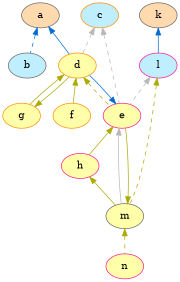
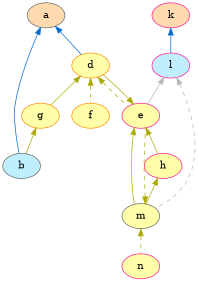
node "c": removed
node "k": color gray40 -> deeppink
edge "b" -> "a": style dashed -> solid
edge "d" -> "e": color #006ad1 -> #aaaa00
edge "d" -> "g": now "b" -> "g"
edge "e" -> "l": style dashed -> solid
edge "f" -> "d": style solid -> dashed
edge "m" -> "l": color #aaaa00 -> #b7b7b7
edge "e" -> "m": style solid -> dashed
edge "m" -> "e": color #b7b7b7 -> #aaaa00
